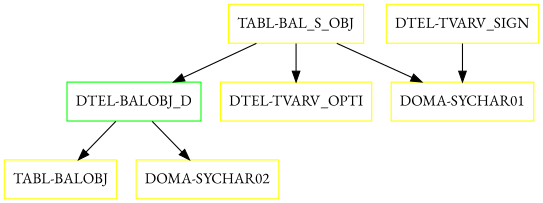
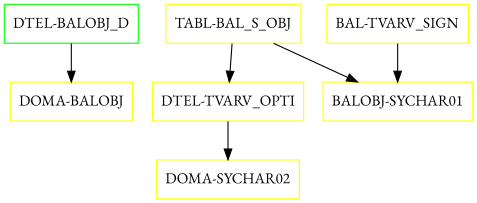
node "DTEL-TVARV_SIGN": label "DTEL-TVARV_SIGN" -> "BAL-TVARV_SIGN"
edge "TABL-BAL_S_OBJ" -> "DTEL-BALOBJ_D": removed
node "DOMA-SYCHAR01": label "DOMA-SYCHAR01" -> "BALOBJ-SYCHAR01"
edge "DTEL-BALOBJ_D" -> "DOMA-SYCHAR02": now "DTEL-TVARV_OPTI" -> "DOMA-SYCHAR02"
node "TABL-BALOBJ": label "TABL-BALOBJ" -> "DOMA-BALOBJ"
